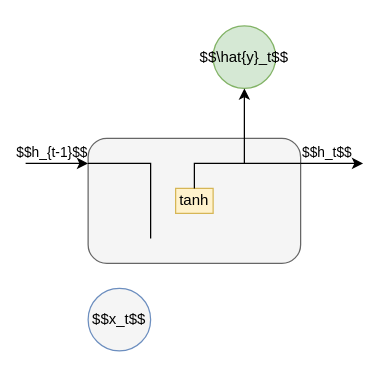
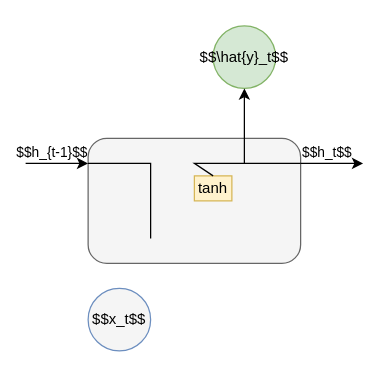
node "tanh": moved (194, 201) -> (213, 188)
